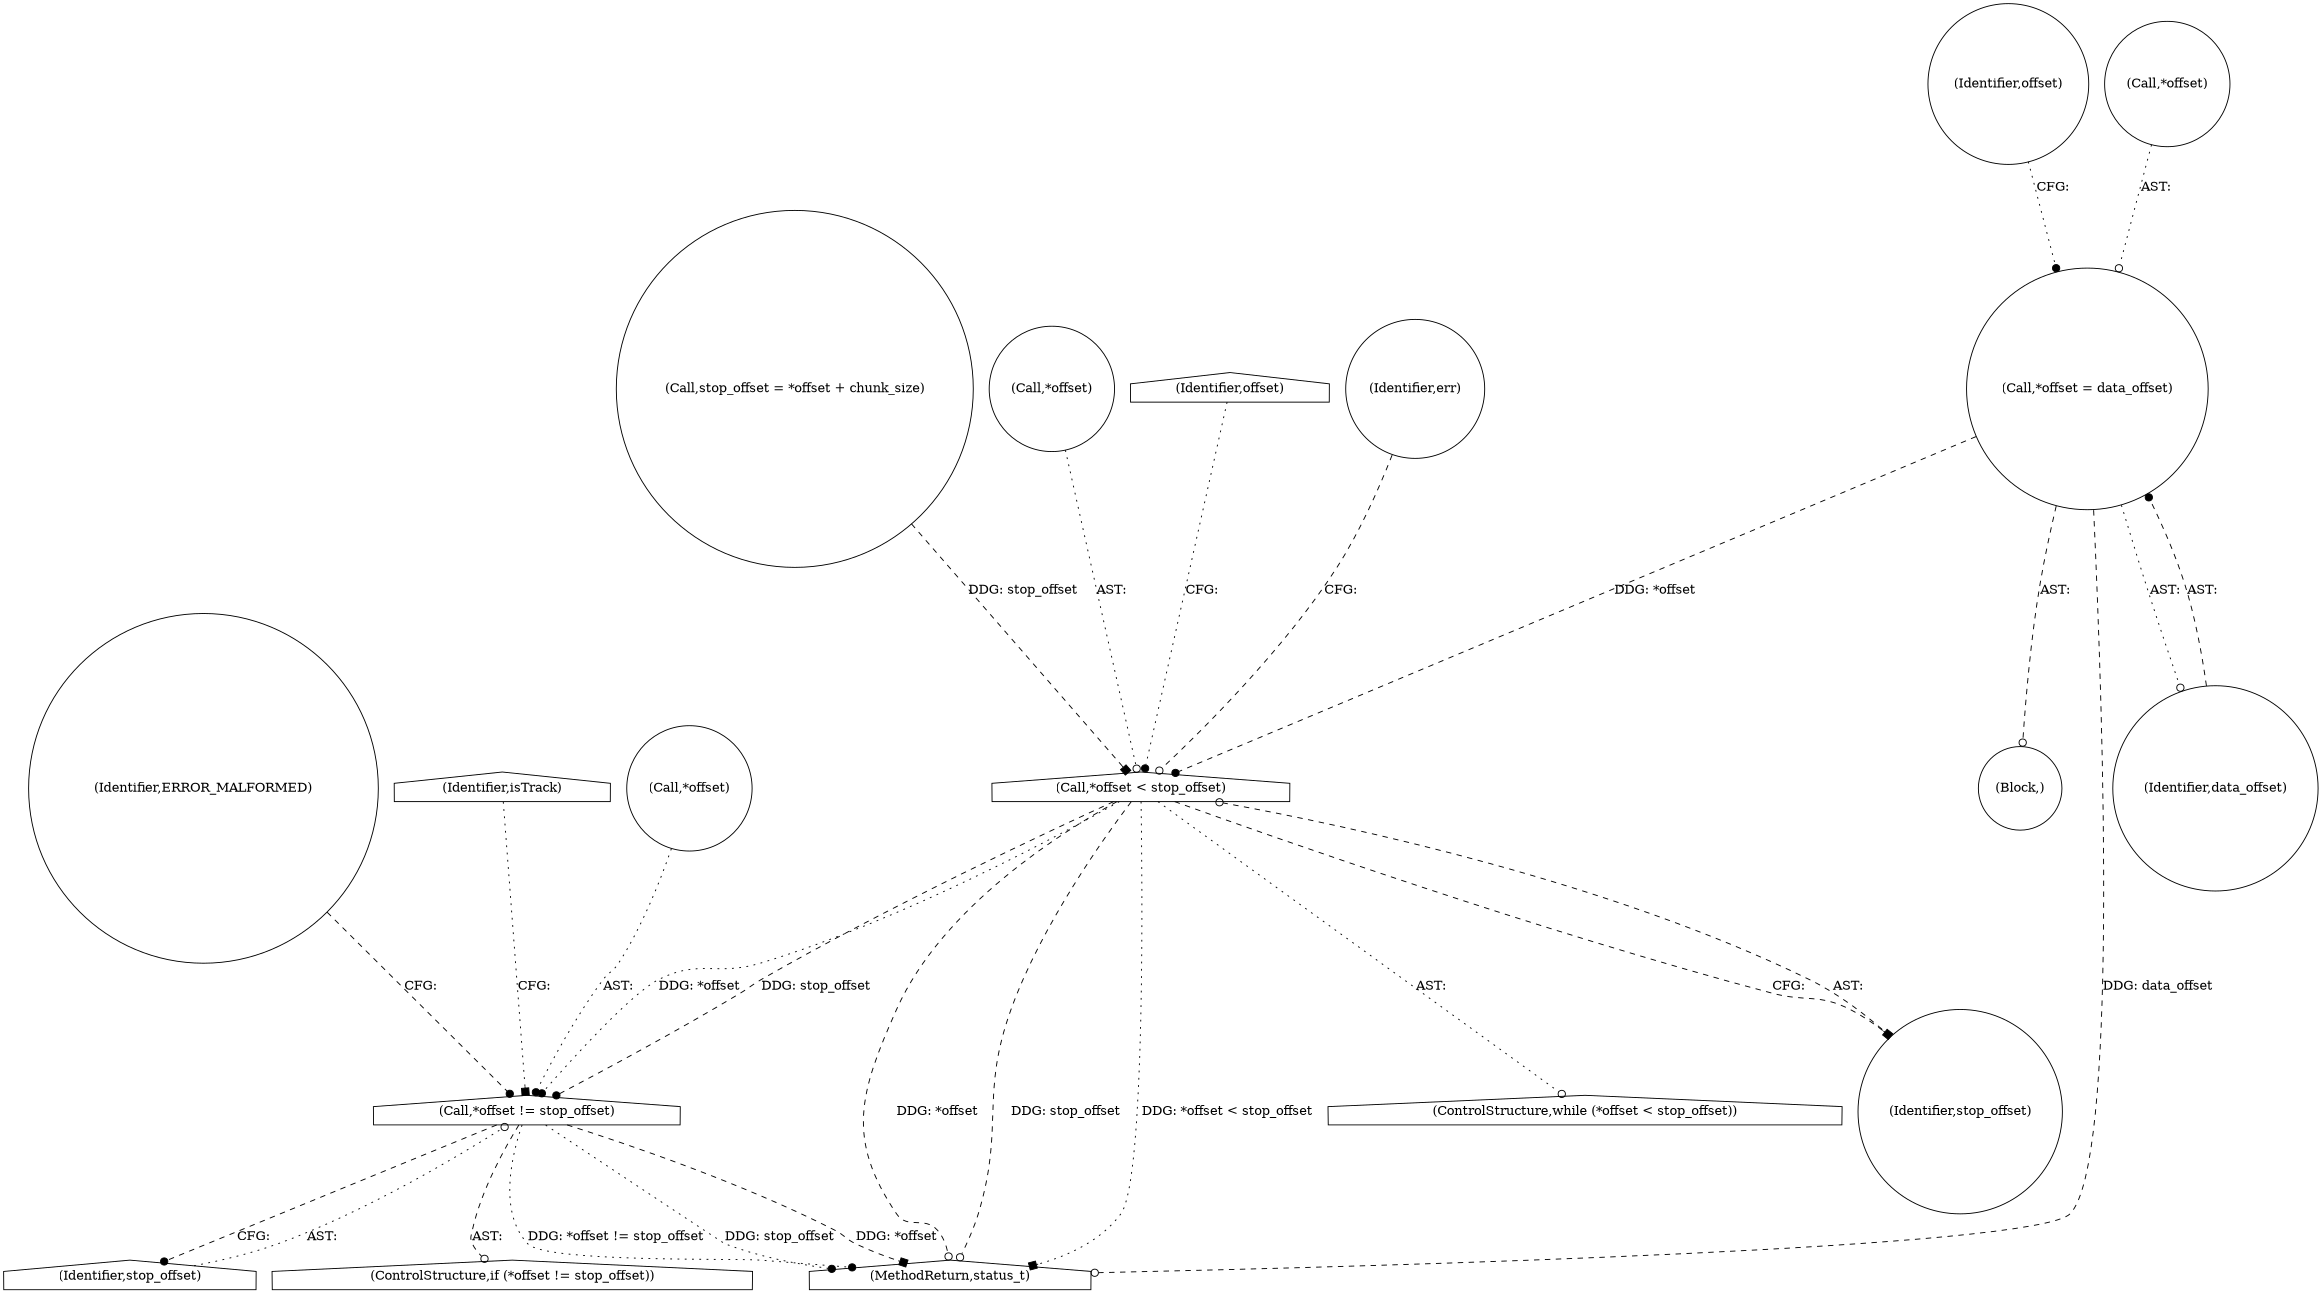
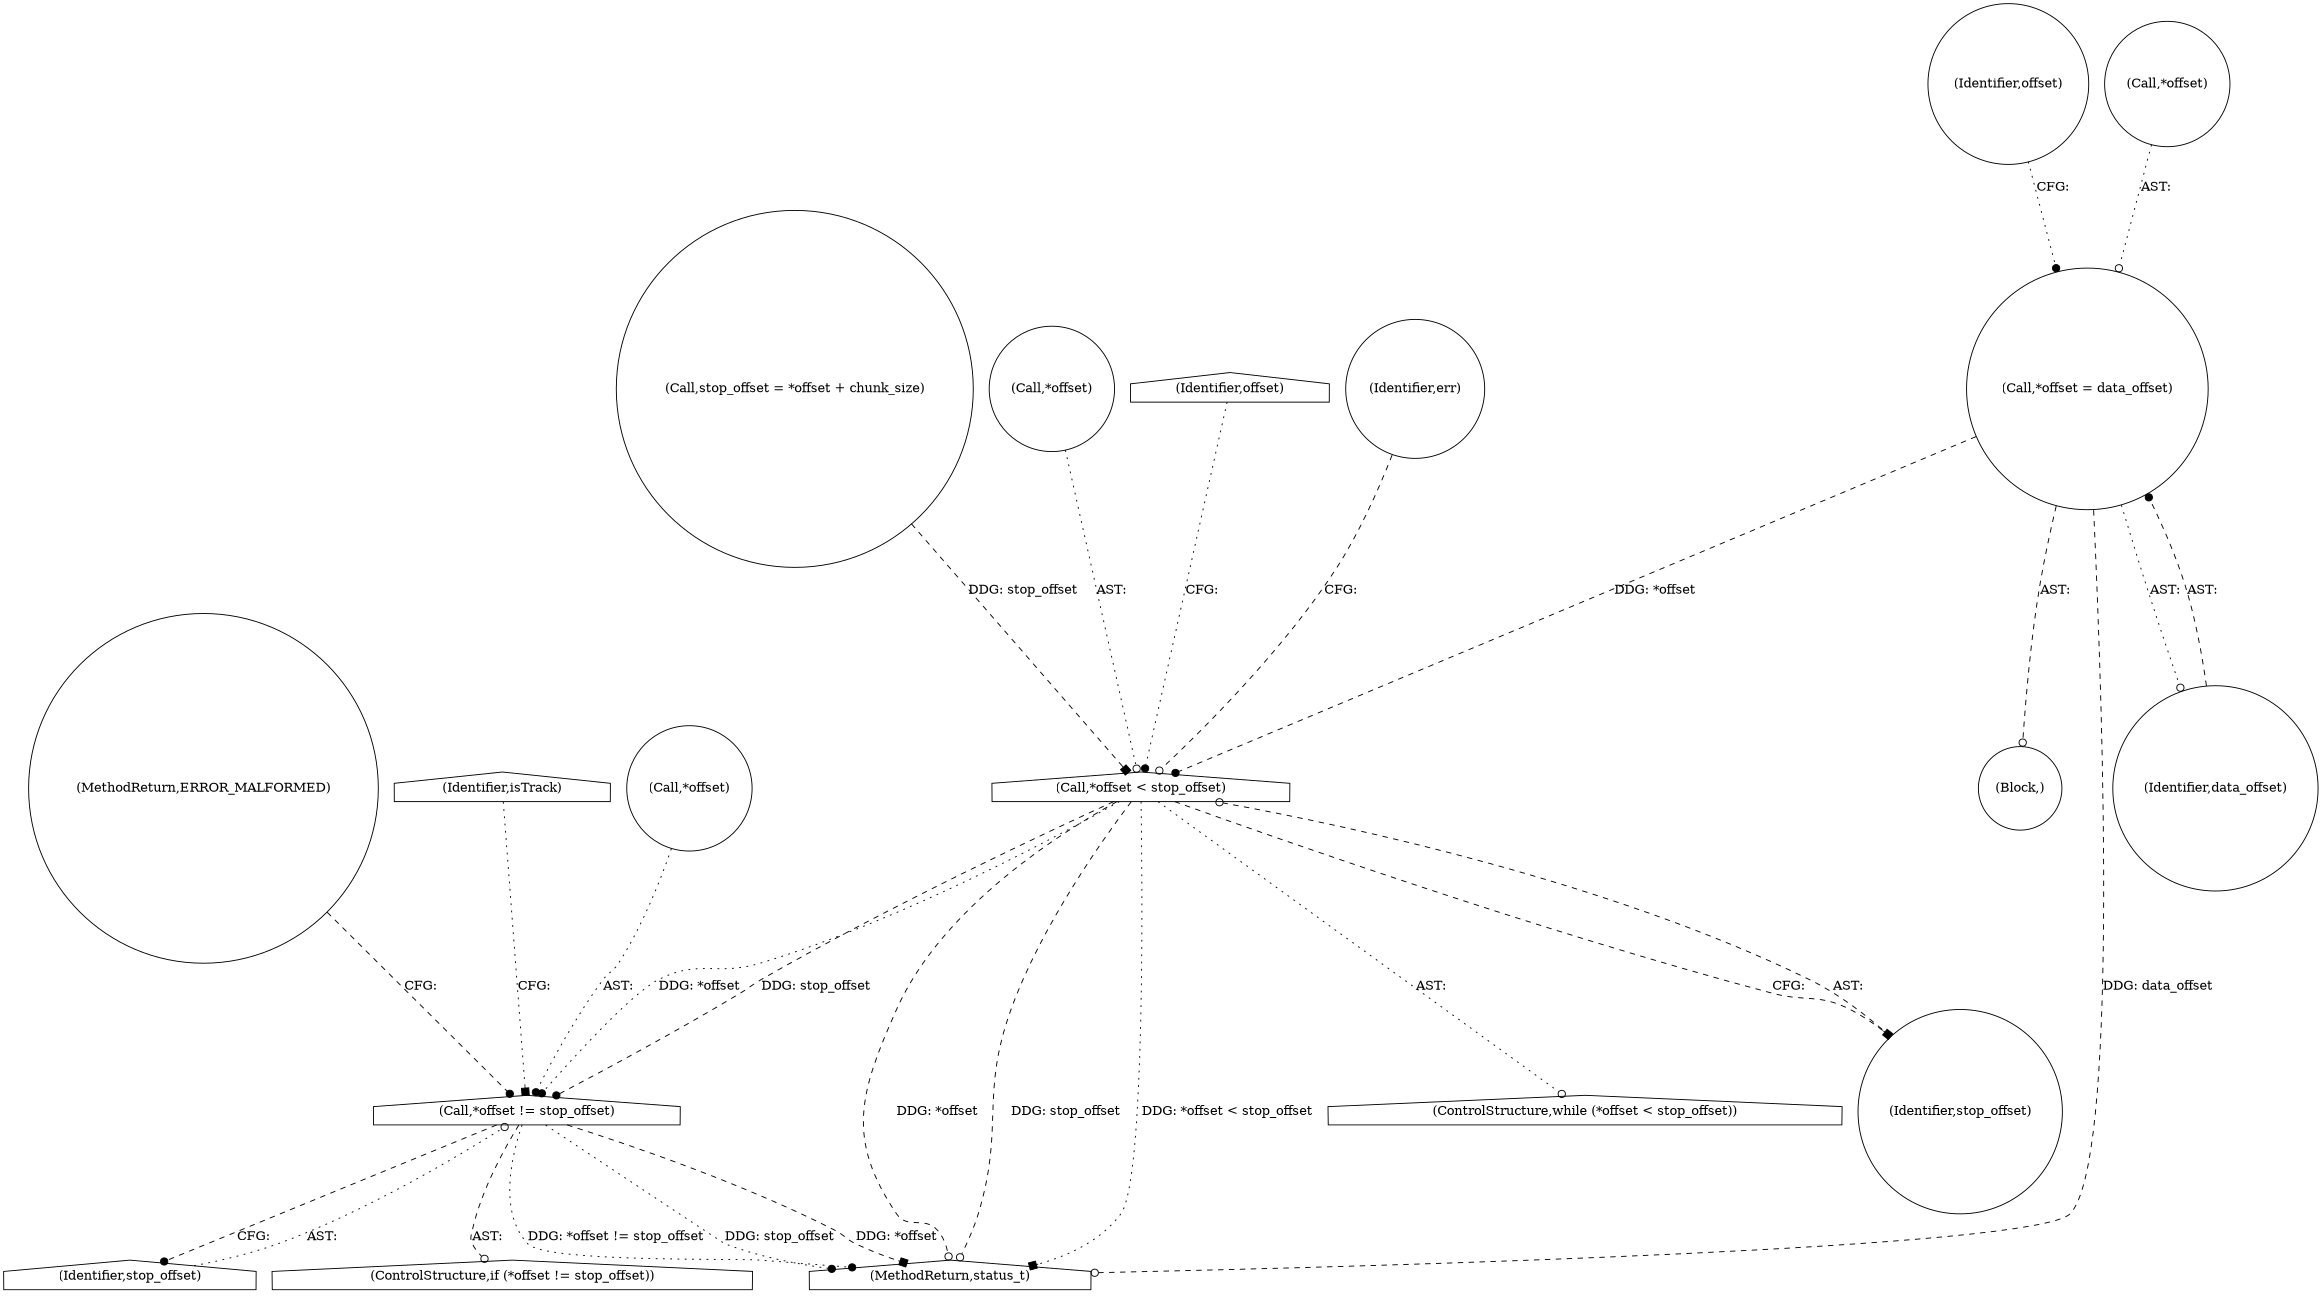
node "(Identifier,ERROR_MALFORMED)": label "(Identifier,ERROR_MALFORMED)" -> "(MethodReturn,ERROR_MALFORMED)"
